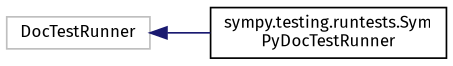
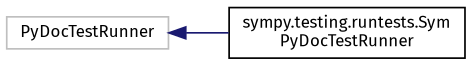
node "DocTestRunner": label "DocTestRunner" -> "PyDocTestRunner"
